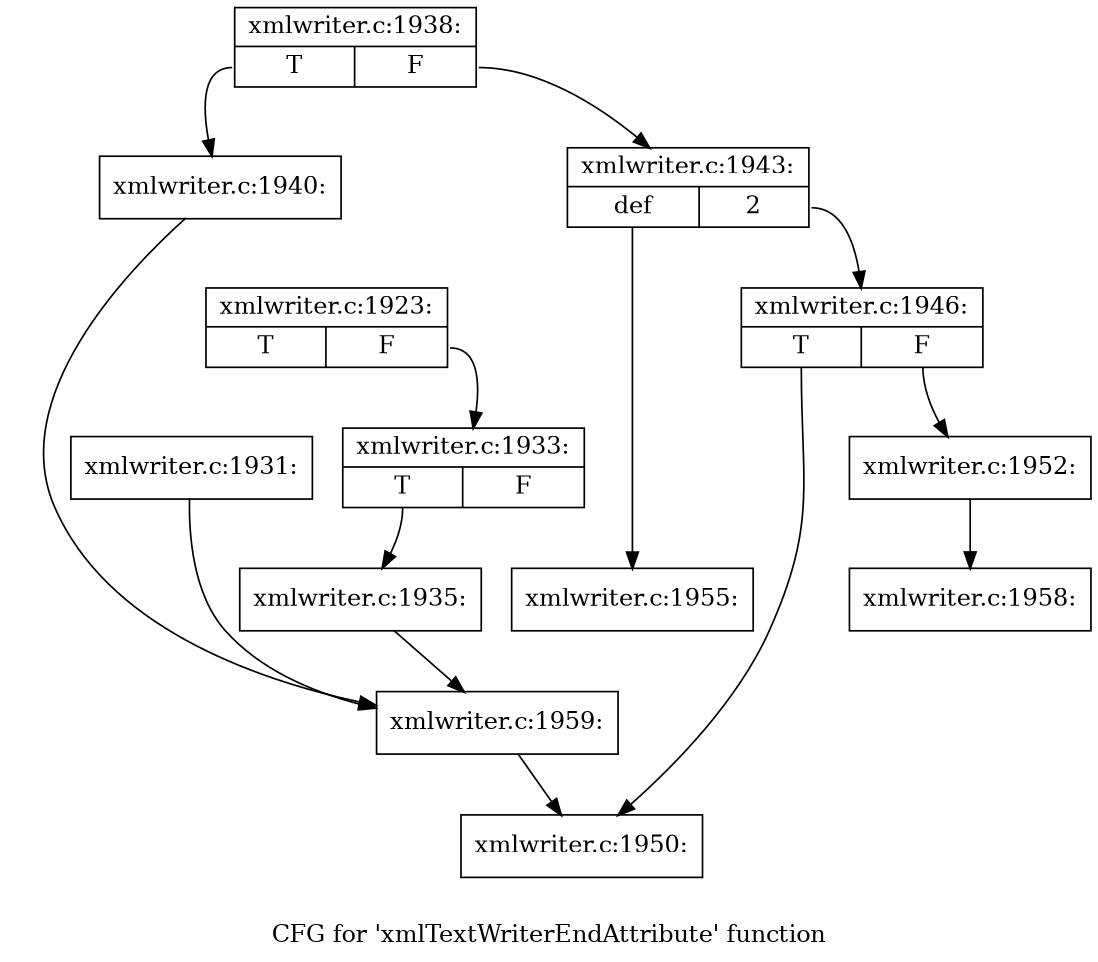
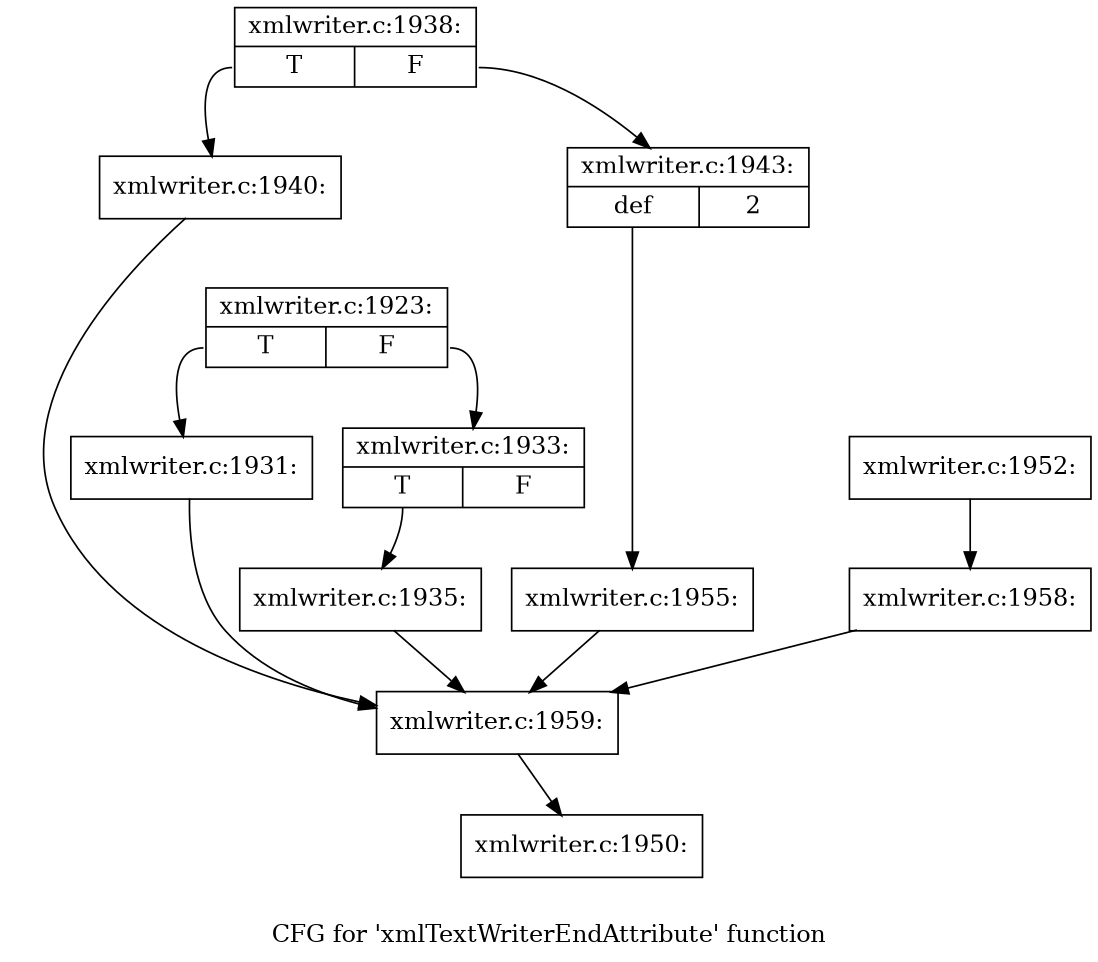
node "xmlwriter.c:1946:": removed
edge "xmlwriter.c:1923:" -> "xmlwriter.c:1931:": added
edge "xmlwriter.c:1955:" -> "xmlwriter.c:1959:": added
edge "xmlwriter.c:1958:" -> "xmlwriter.c:1959:": added
